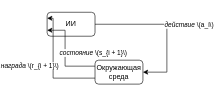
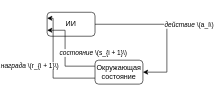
node "Окружающая среда": label "Окружающая среда" -> "Окружающая состояние"
